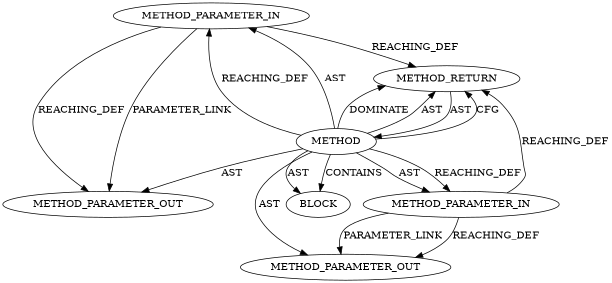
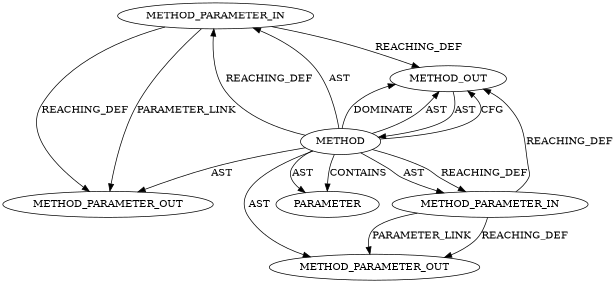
node "METHOD_RETURN": label "METHOD_RETURN" -> "METHOD_OUT"
node "BLOCK": label "BLOCK" -> "PARAMETER"
